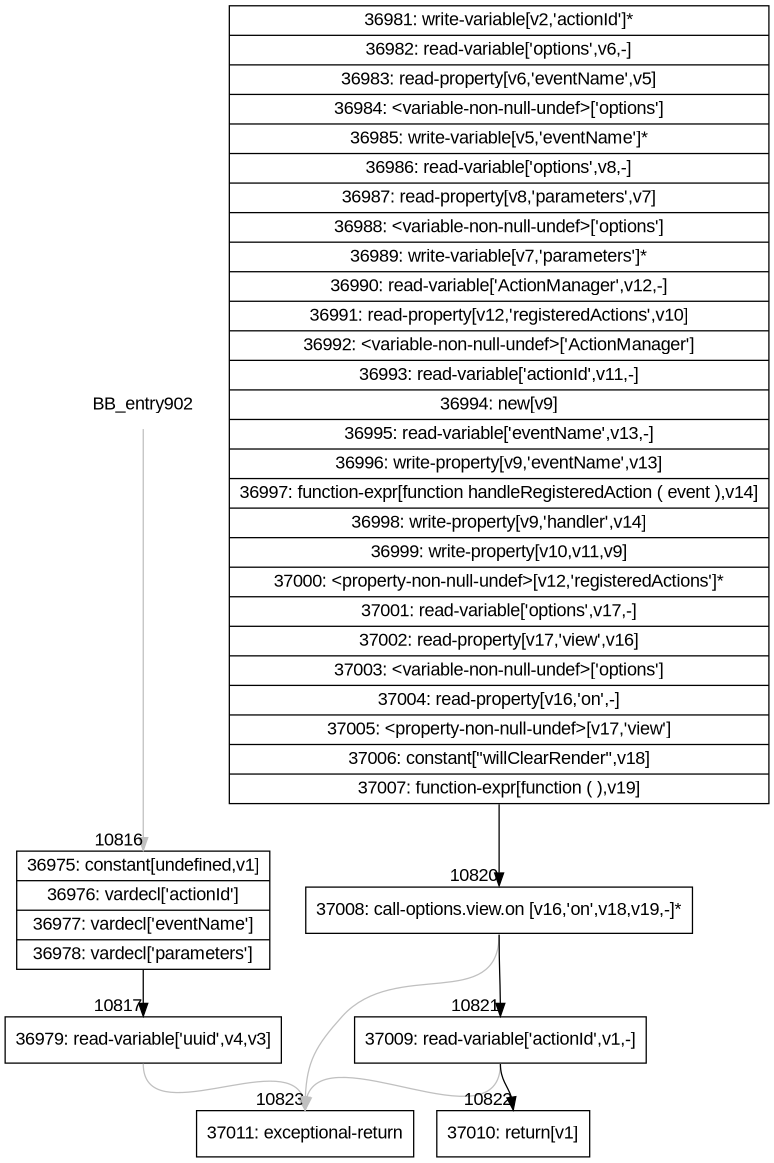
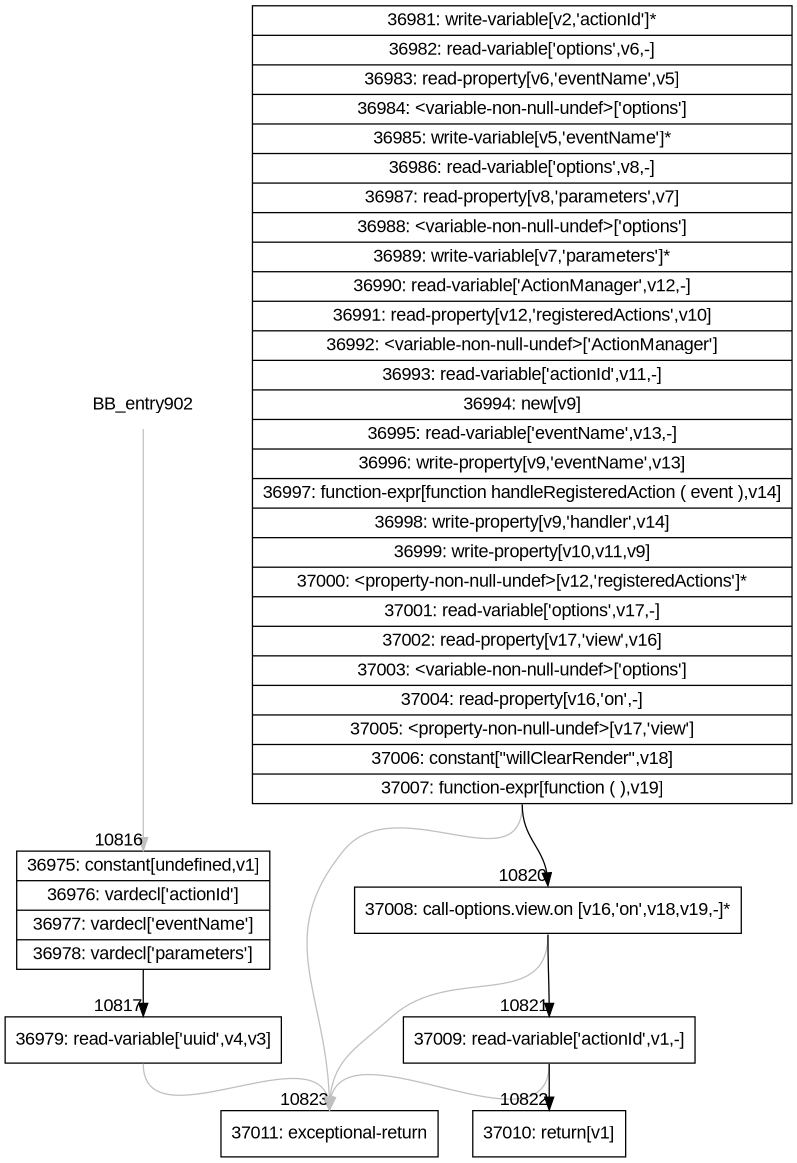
edge "36981: write-variable[v2,'actionId']*" -> "37011: exceptional-return": added
